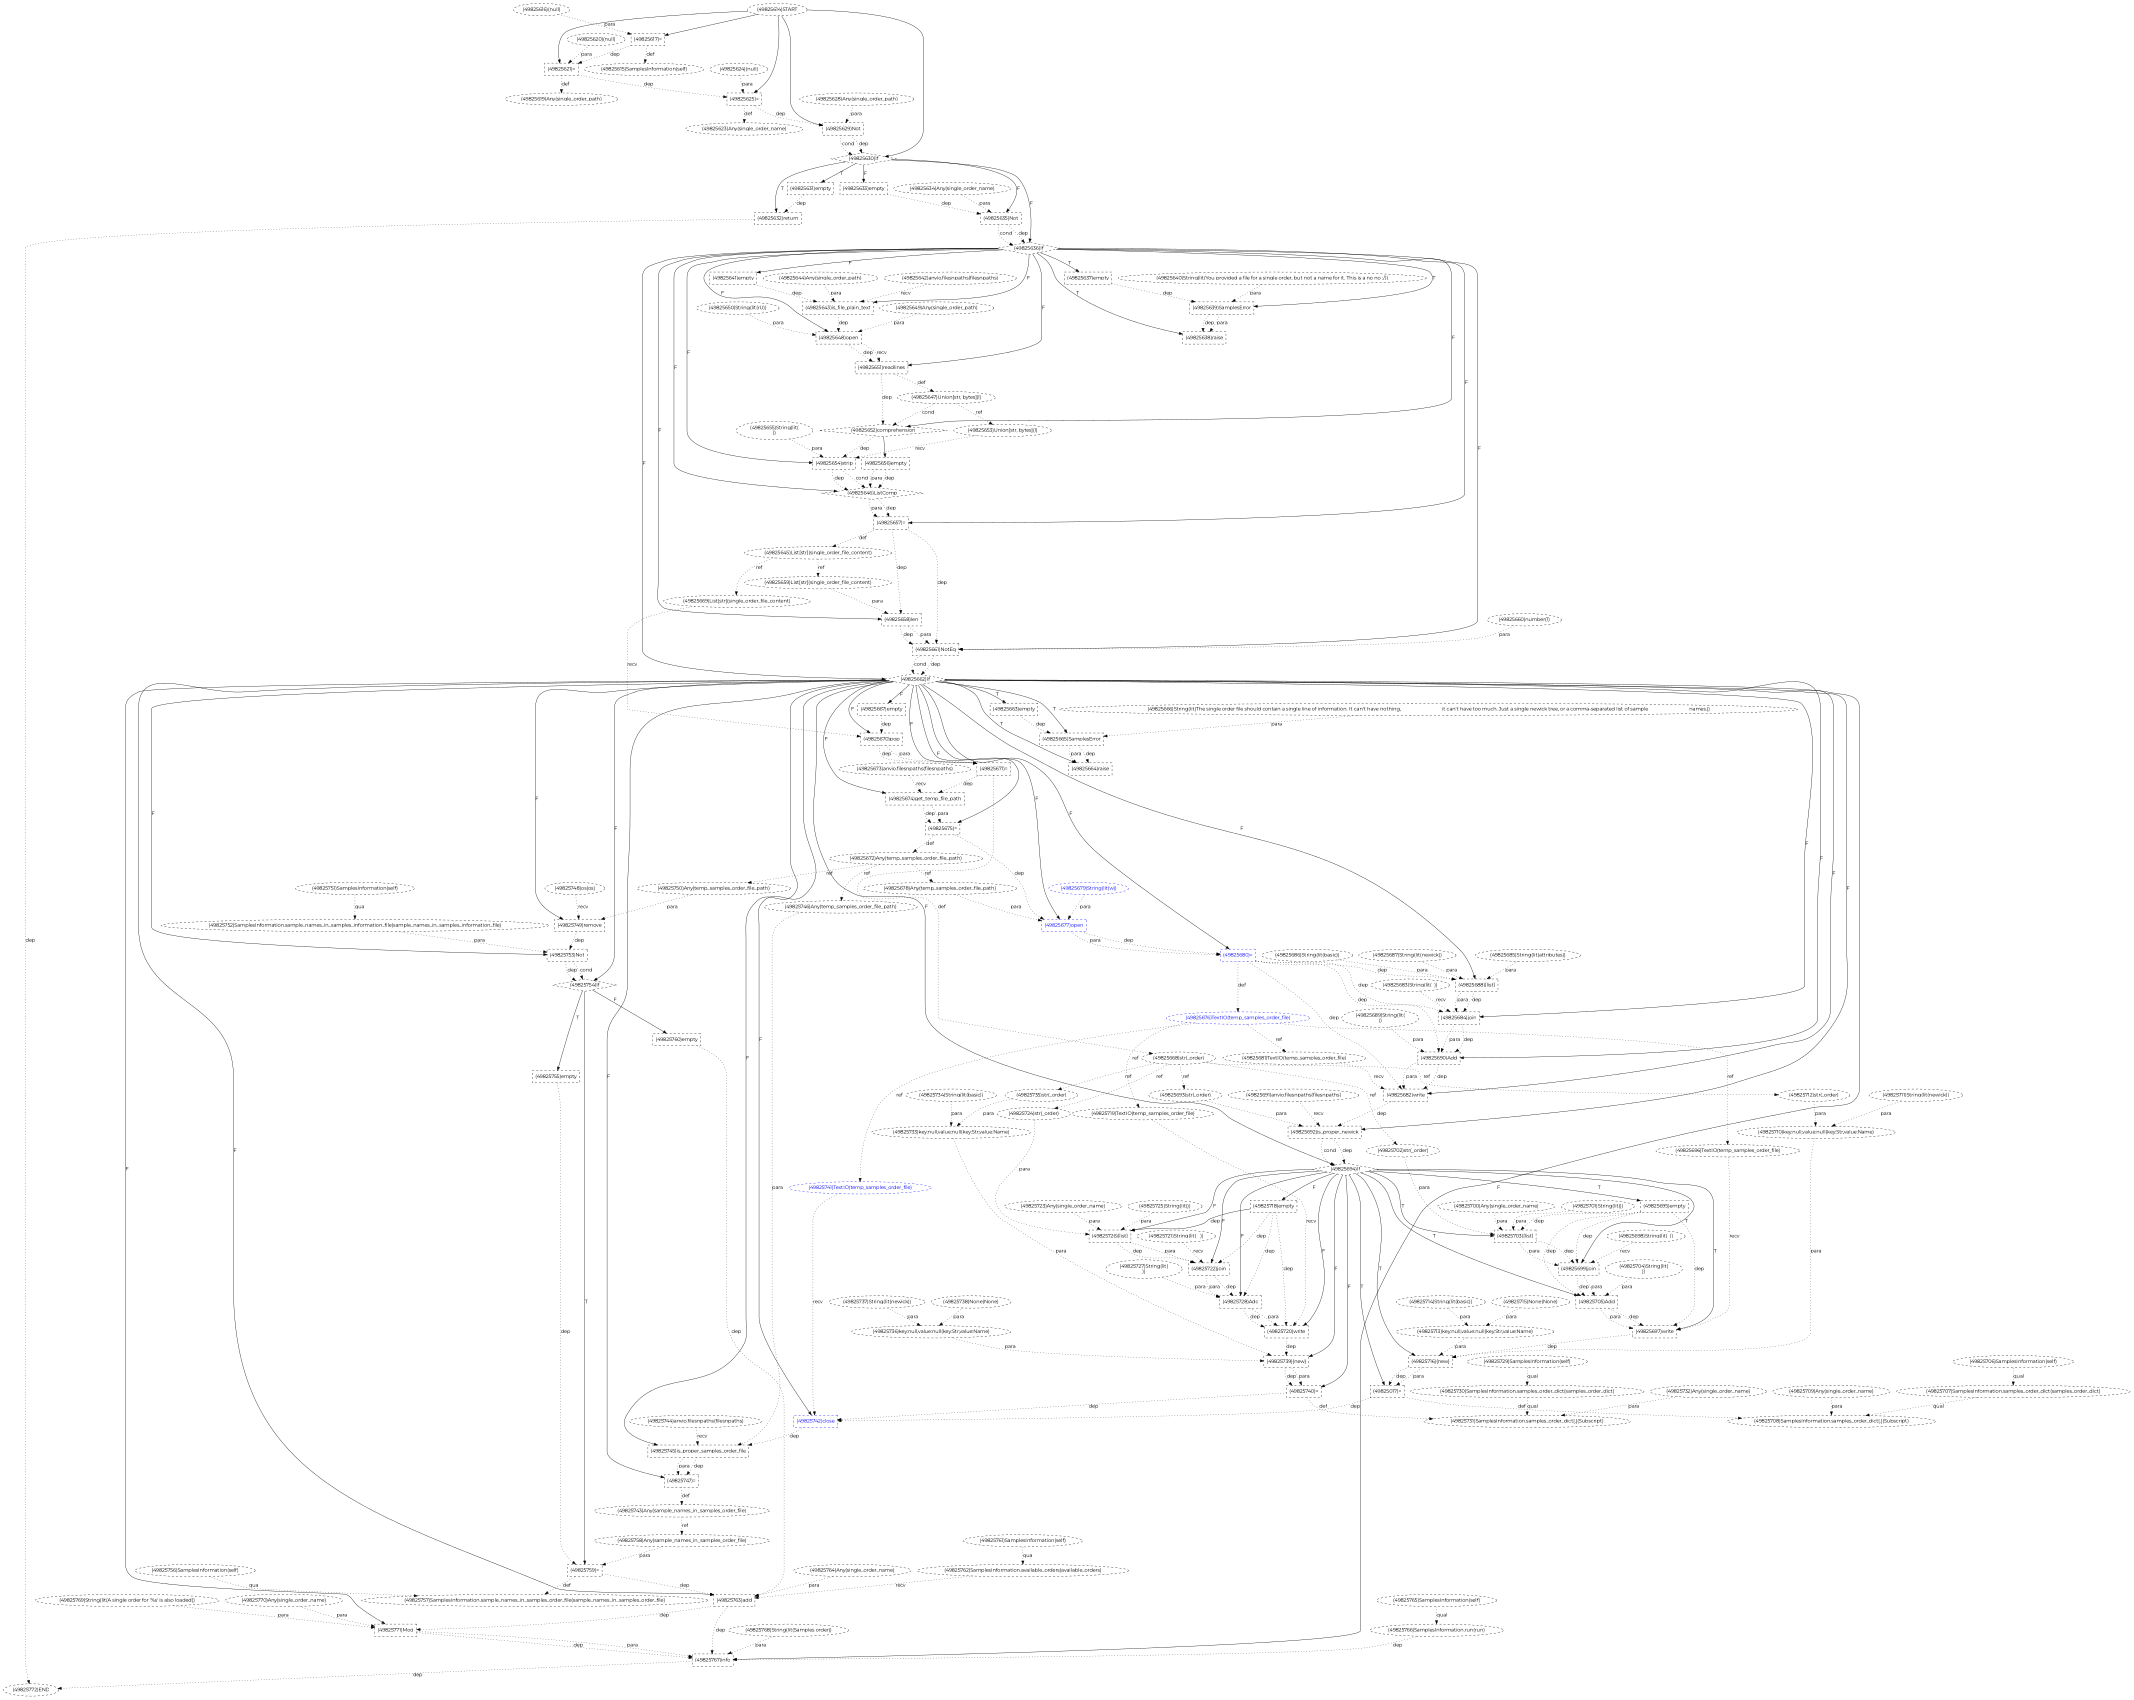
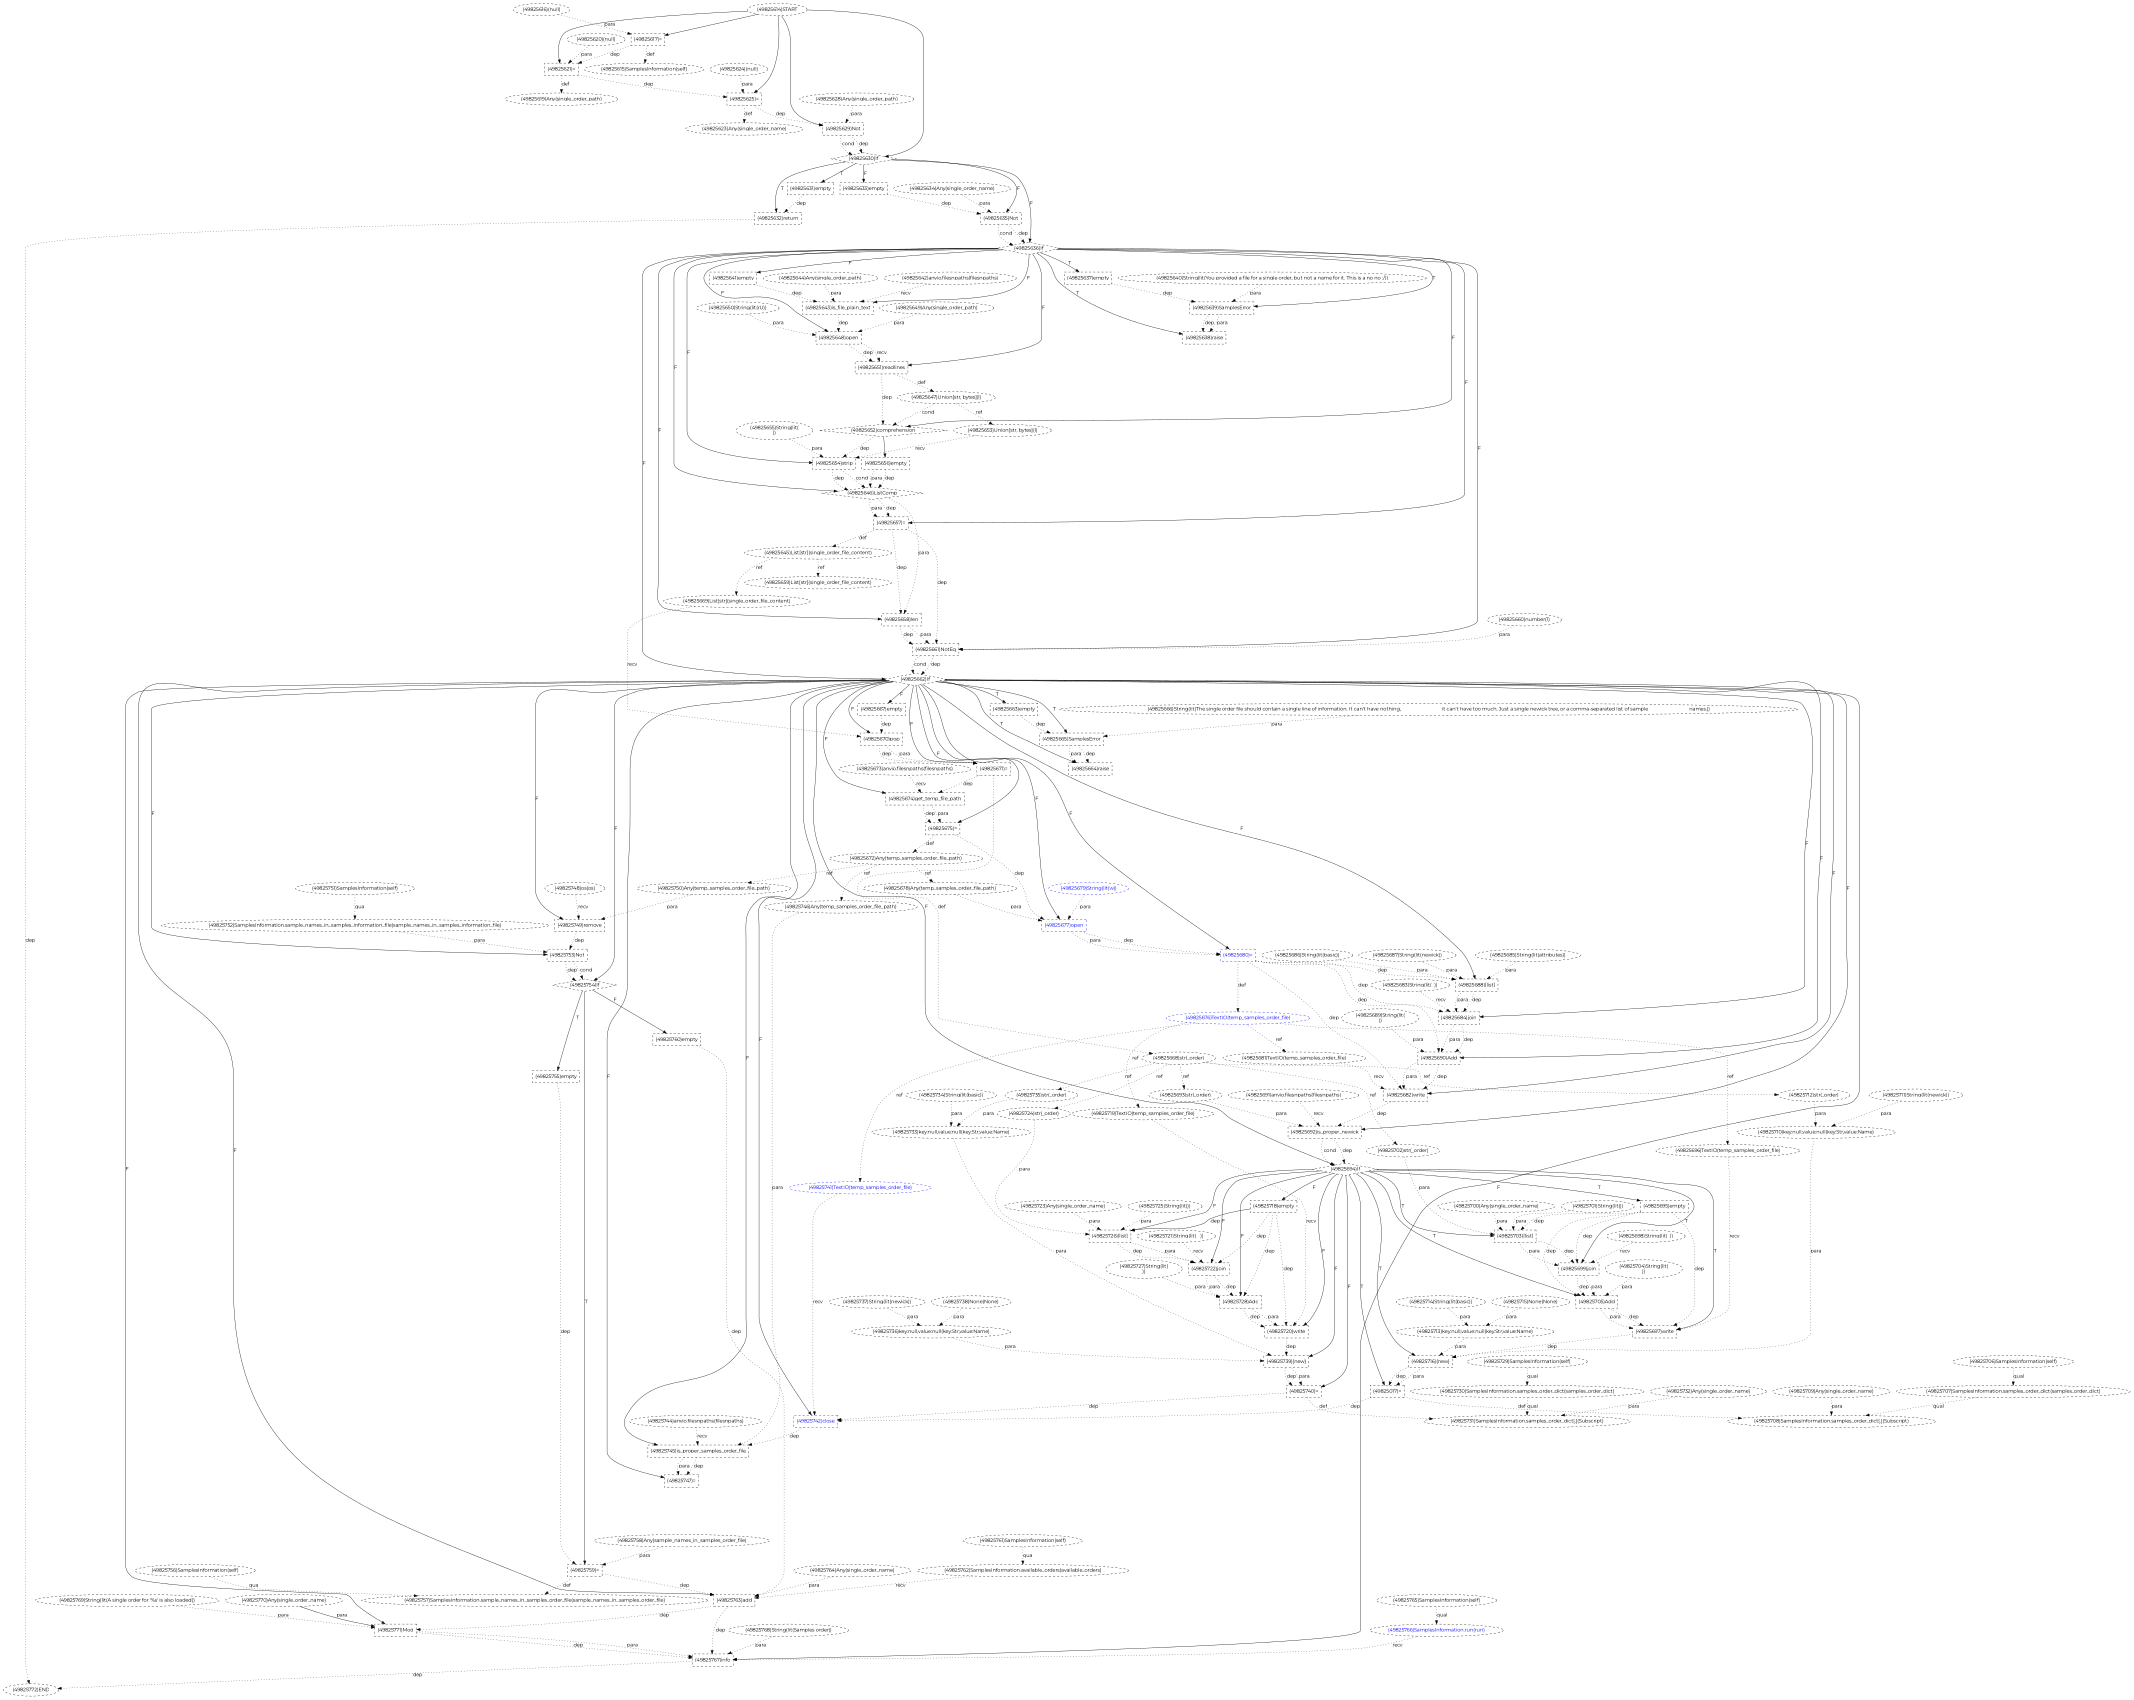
edge "(49825659)List[str](single_order_file_content)" -> "(49825658)len": now "(49825646)ListComp" -> "(49825658)len"
node "(49825743)Any(sample_names_in_samples_order_file)": removed
edge "(49825770)Any(single_order_name)" -> "(49825771)Mod": style dotted -> solid
node "(49825766)SamplesInformation.run(run)": fontcolor black -> blue
edge "(49825766)SamplesInformation.run(run)" -> "(49825767)info": label "dep" -> "recv"
